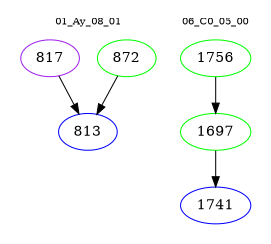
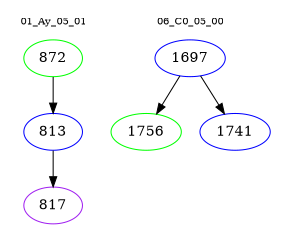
cluster "01_Ay_08_01": label "01_Ay_08_01" -> "01_Ay_05_01"
edge "817" -> "813": reversed
edge "1756" -> "1697": reversed
node "1697": color green -> blue
